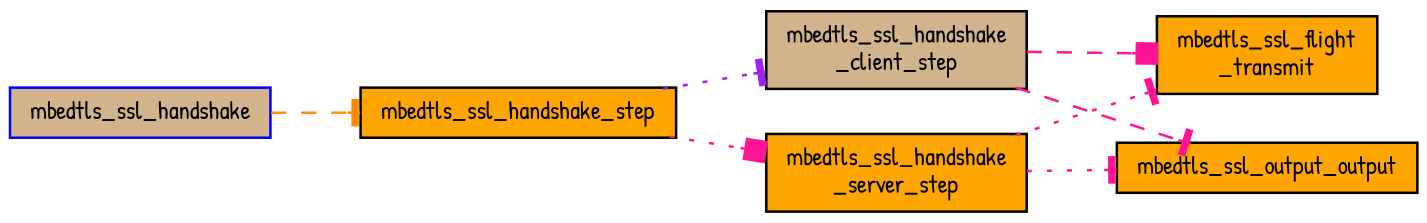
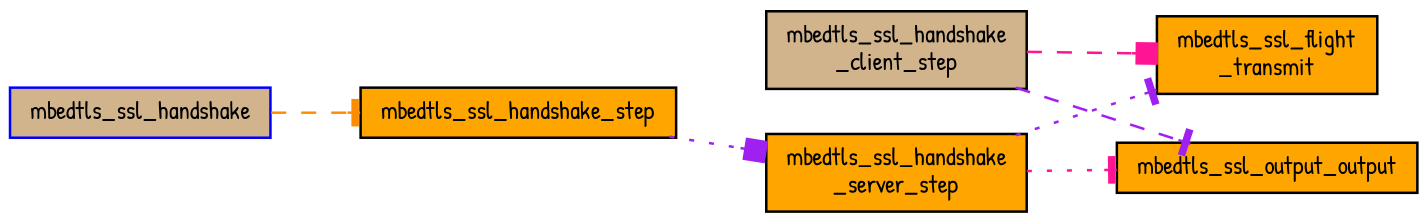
edge "mbedtls_ssl_handshake_step" -> "mbedtls_ssl_handshake _client_step": removed
edge "mbedtls_ssl_handshake _server_step" -> "mbedtls_ssl_flight _transmit": color deeppink -> purple
edge "mbedtls_ssl_handshake _client_step" -> "mbedtls_ssl_output_output": color deeppink -> purple
edge "mbedtls_ssl_handshake_step" -> "mbedtls_ssl_handshake _server_step": color deeppink -> purple
